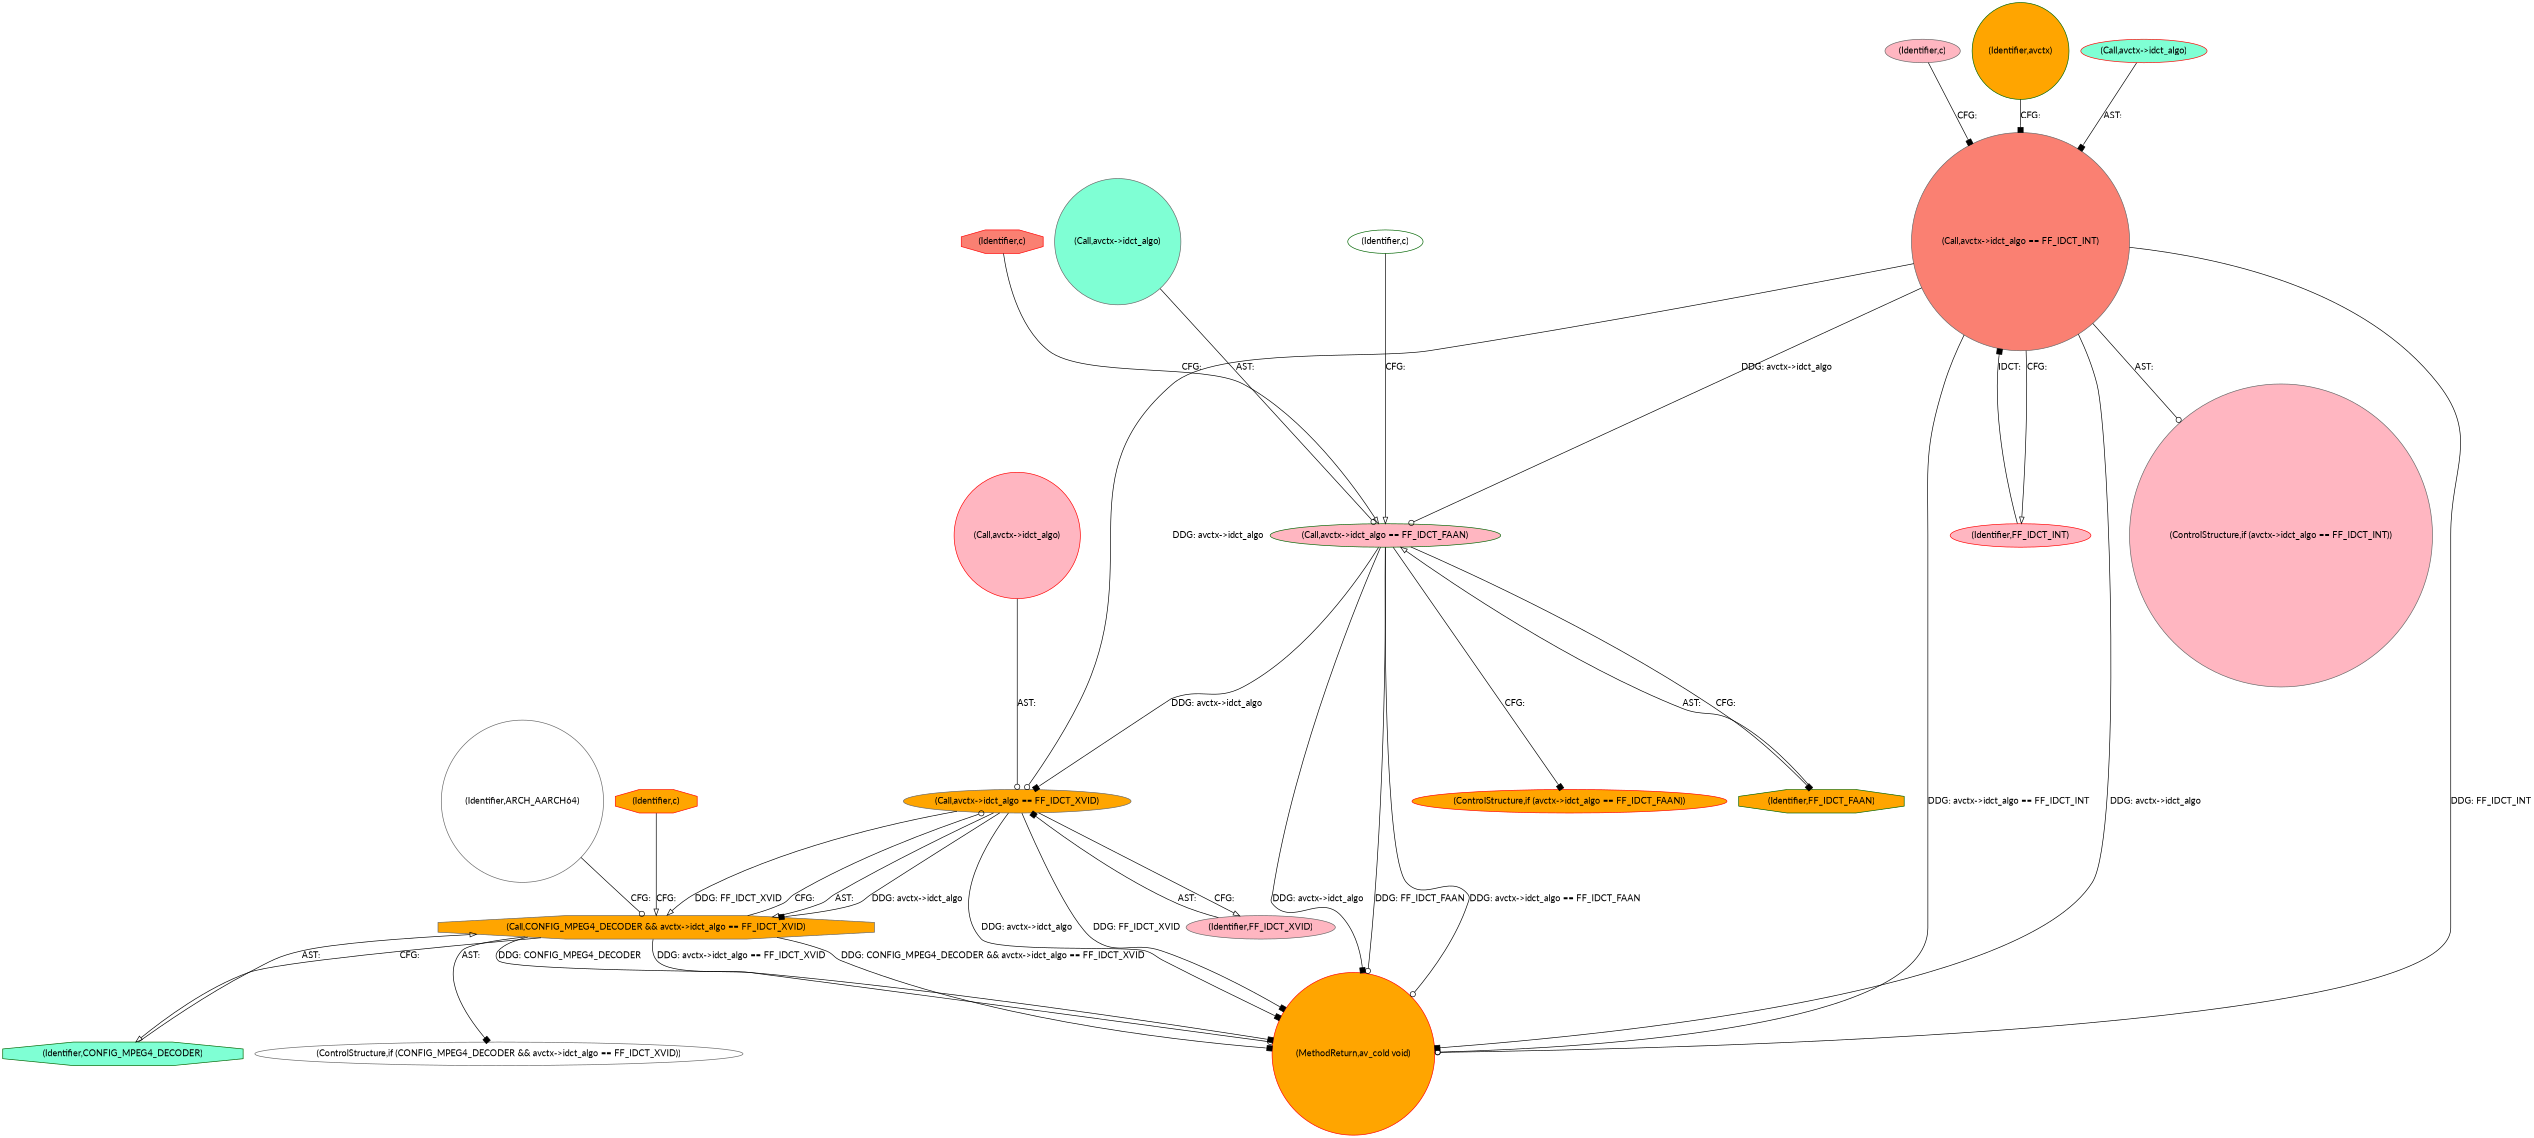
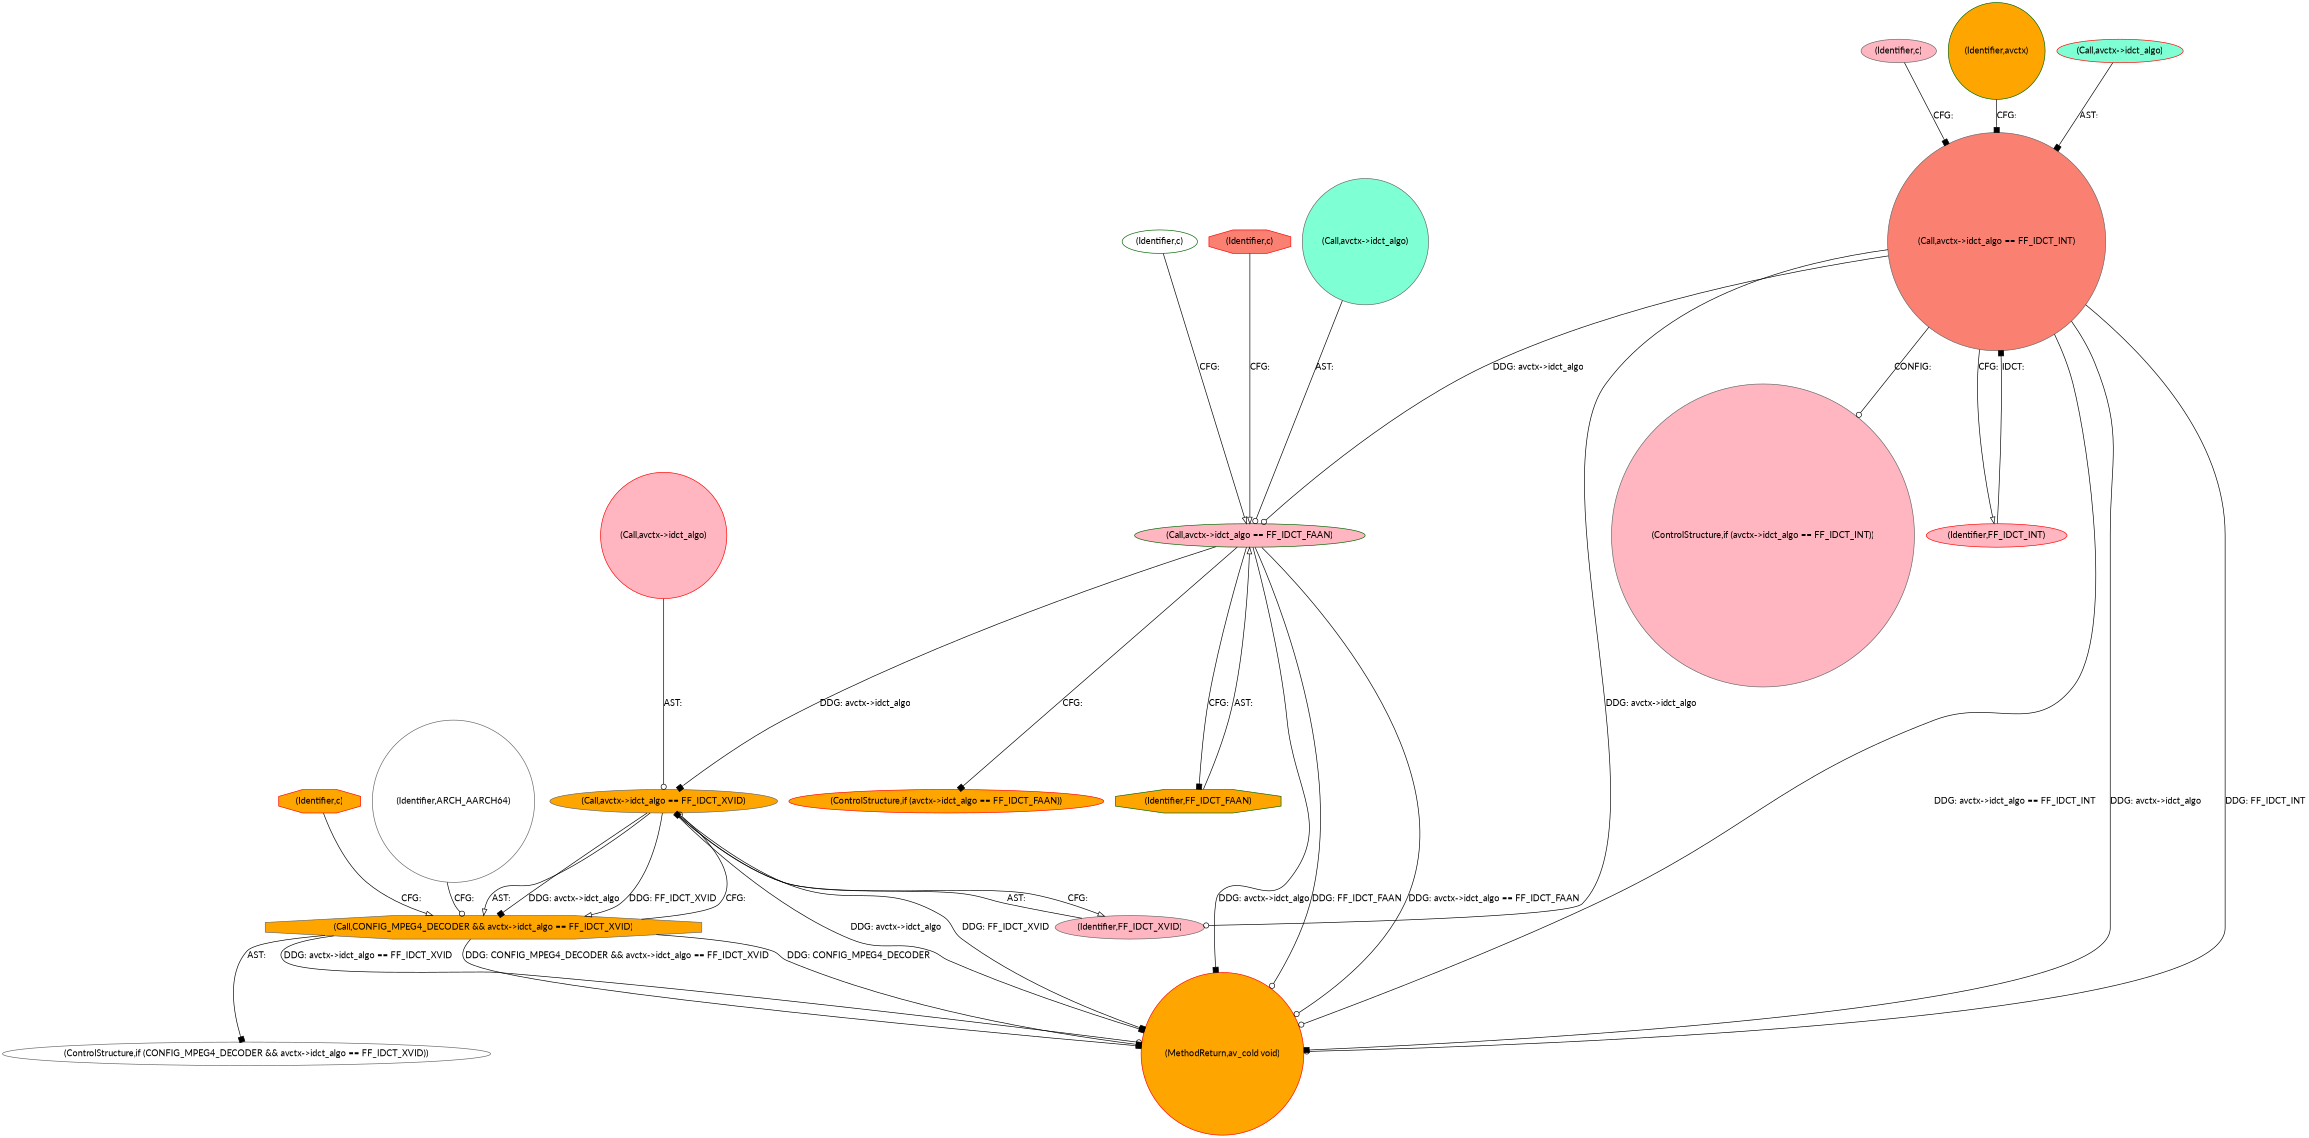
edge "(Call,avctx->idct_algo == FF_IDCT_INT)" -> "(Call,avctx->idct_algo == FF_IDCT_XVID)": now "(Call,avctx->idct_algo == FF_IDCT_INT)" -> "(Identifier,FF_IDCT_XVID)"
edge "(Call,avctx->idct_algo == FF_IDCT_INT)" -> "(ControlStructure,if (avctx->idct_algo == FF_IDCT_INT))": label "AST: " -> "CONFIG: "
node "(Identifier,CONFIG_MPEG4_DECODER)": removed
